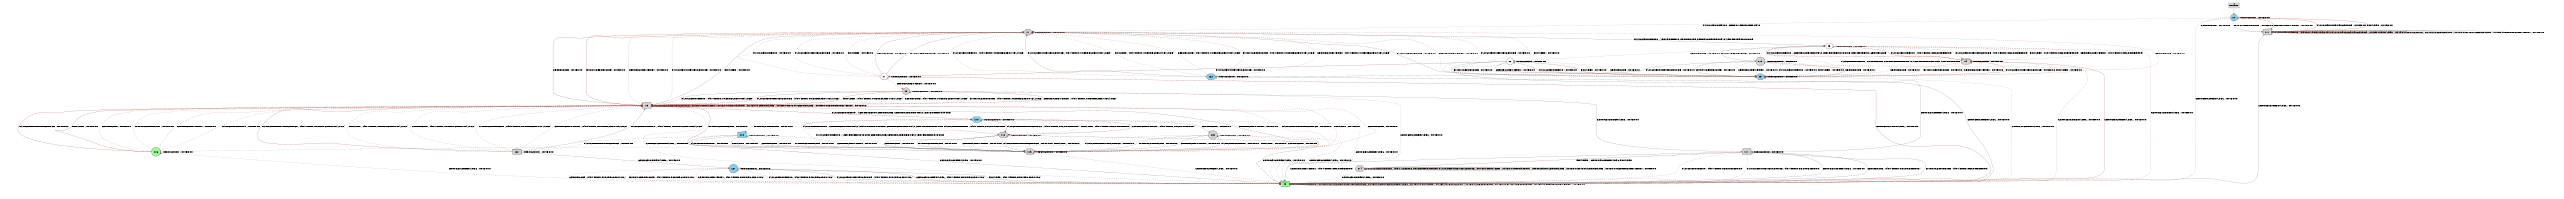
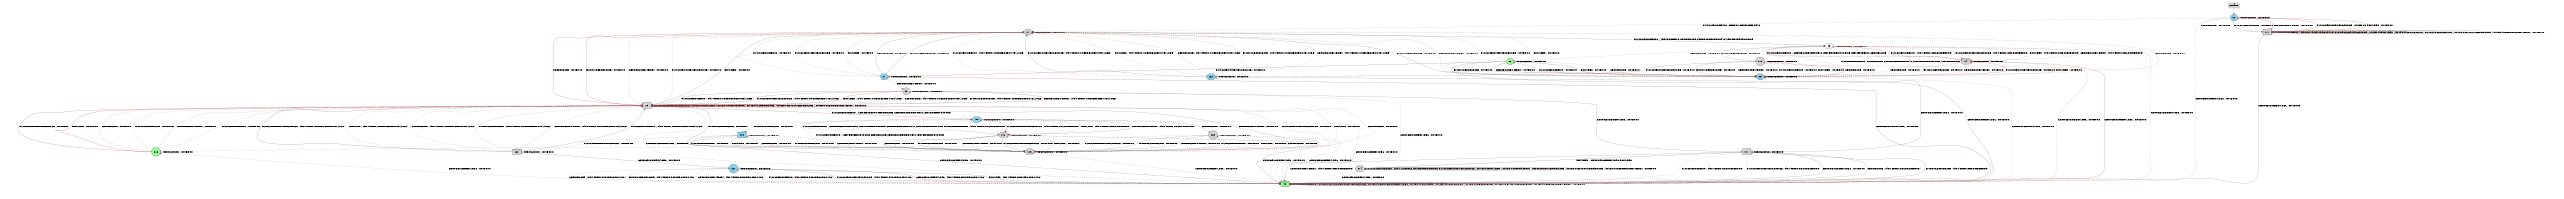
node "s6": fillcolor white -> palegreen
node "s7": fillcolor white -> skyblue
node "s10": label "s10" -> "s50"
